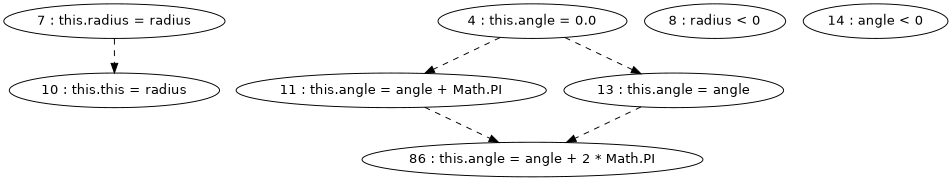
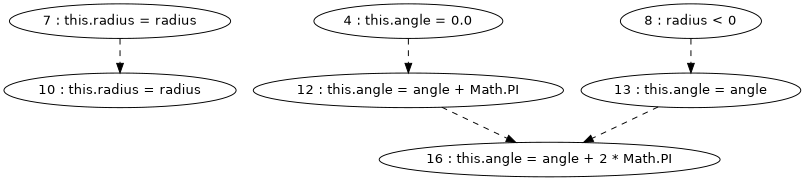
node "14 : angle < 0": removed
edge "4 : this.angle = 0.0" -> "13 : this.angle = angle": now "8 : radius < 0" -> "13 : this.angle = angle"
node "10 : this.this = radius": label "10 : this.this = radius" -> "10 : this.radius = radius"
node "11 : this.angle = angle + Math.PI": label "11 : this.angle = angle + Math.PI" -> "12 : this.angle = angle + Math.PI"
node "86 : this.angle = angle + 2 * Math.PI": label "86 : this.angle = angle + 2 * Math.PI" -> "16 : this.angle = angle + 2 * Math.PI"
